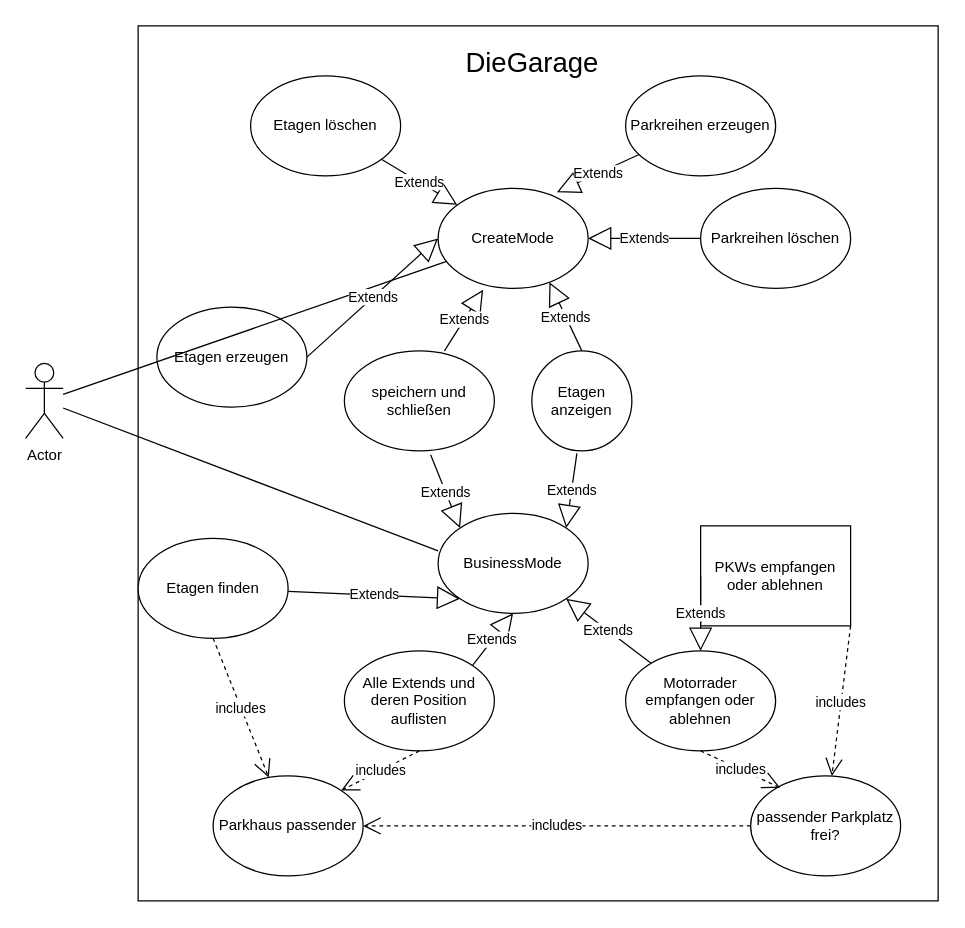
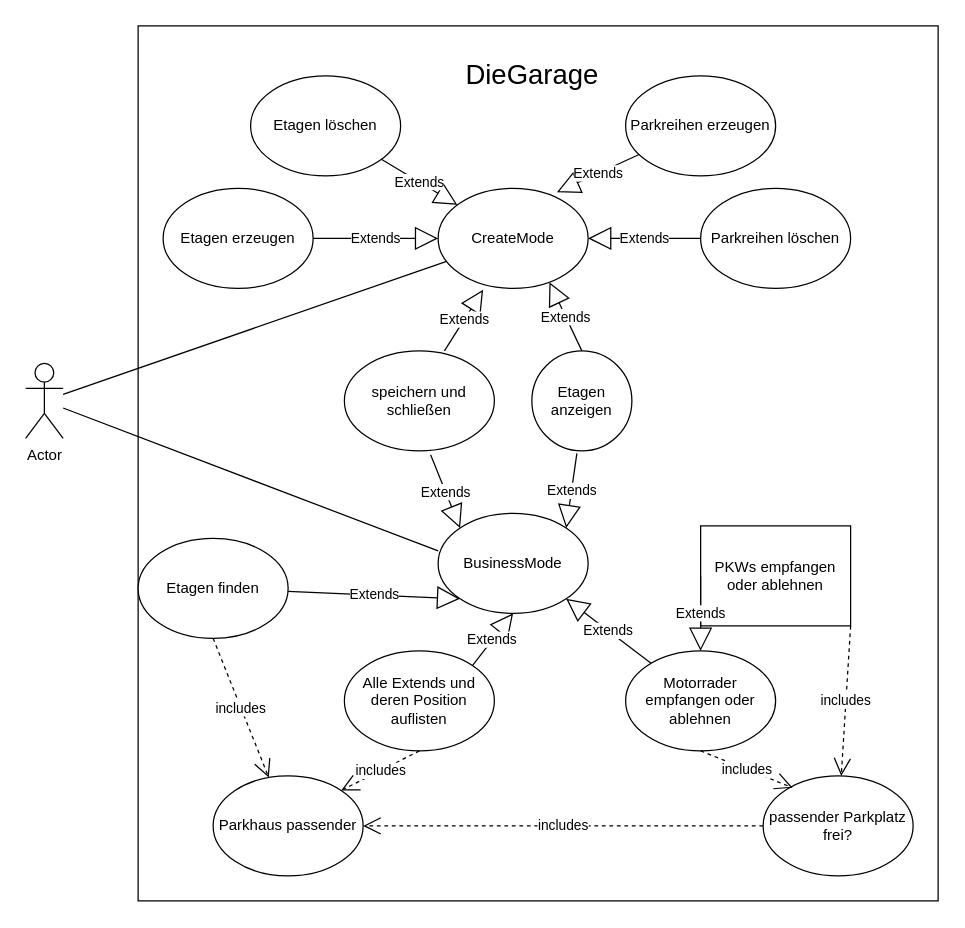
node "DieGarage": moved (532, 63) -> (532, 76)
node "Etagen erzeugen": moved (232, 357) -> (238, 238)
node "passender Parkplatz frei?": moved (826, 826) -> (838, 826)
